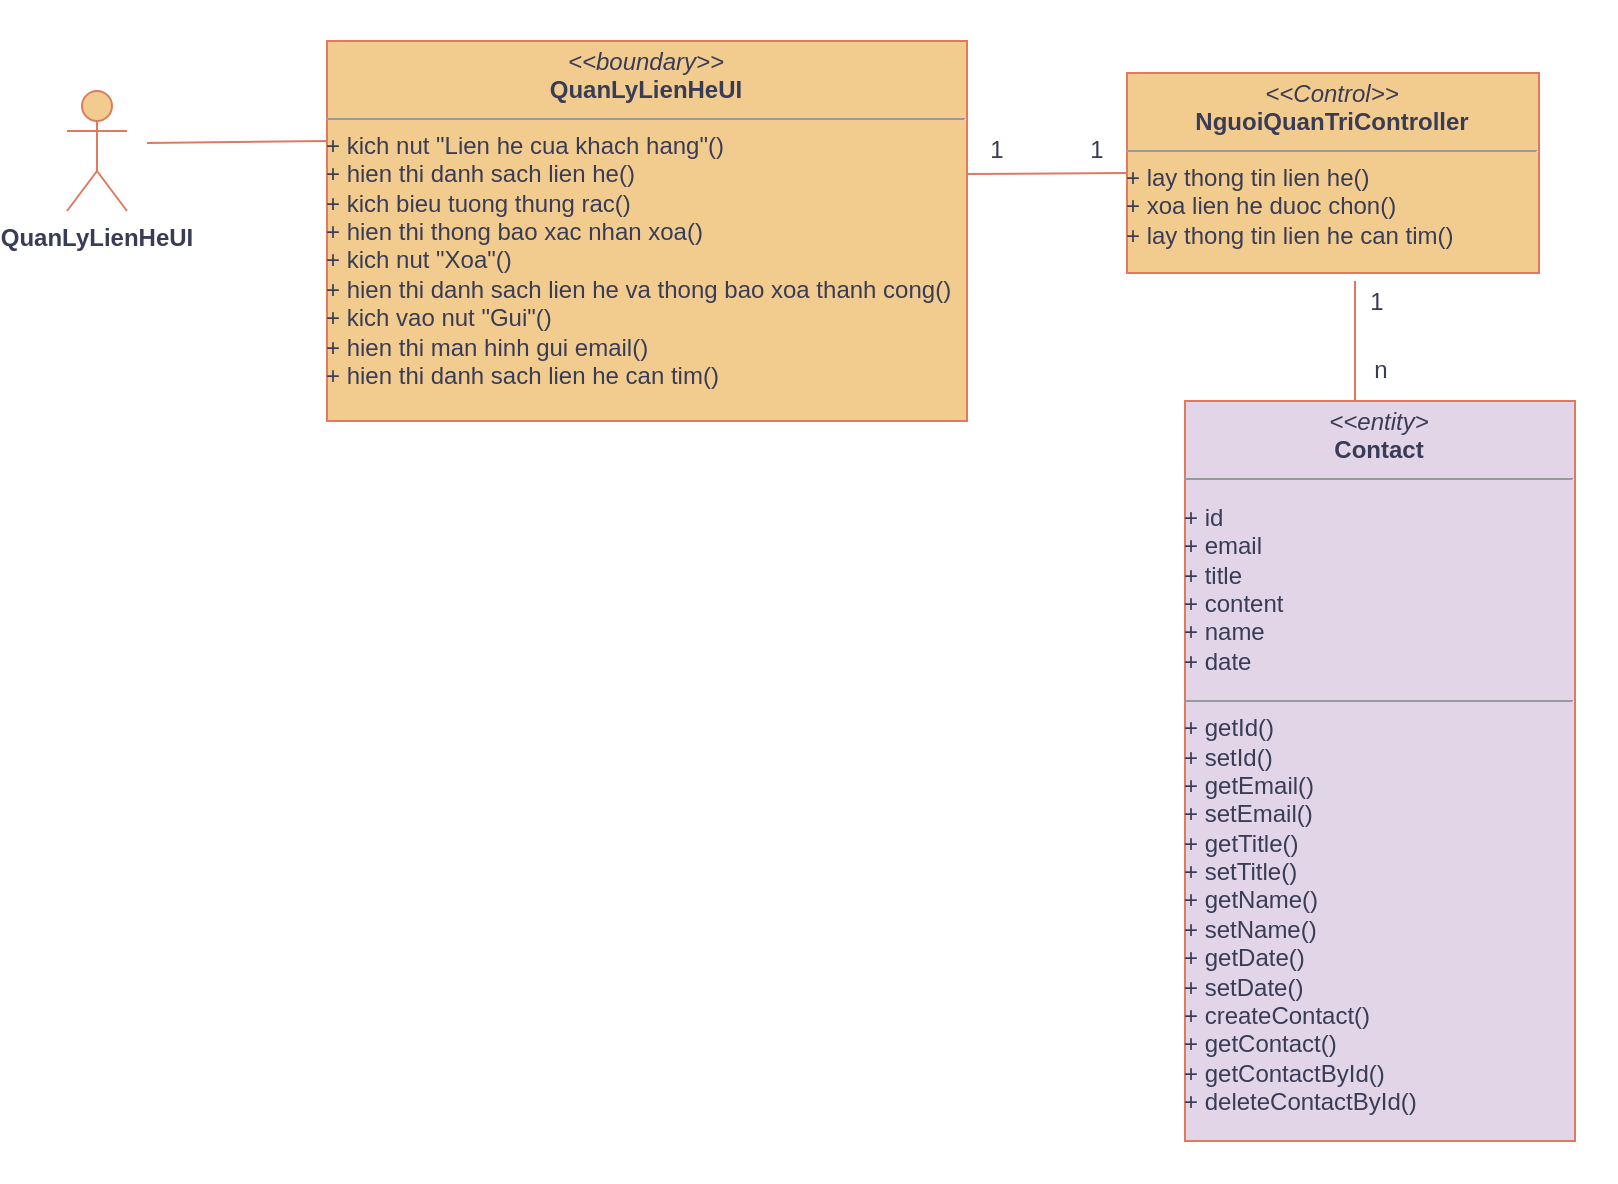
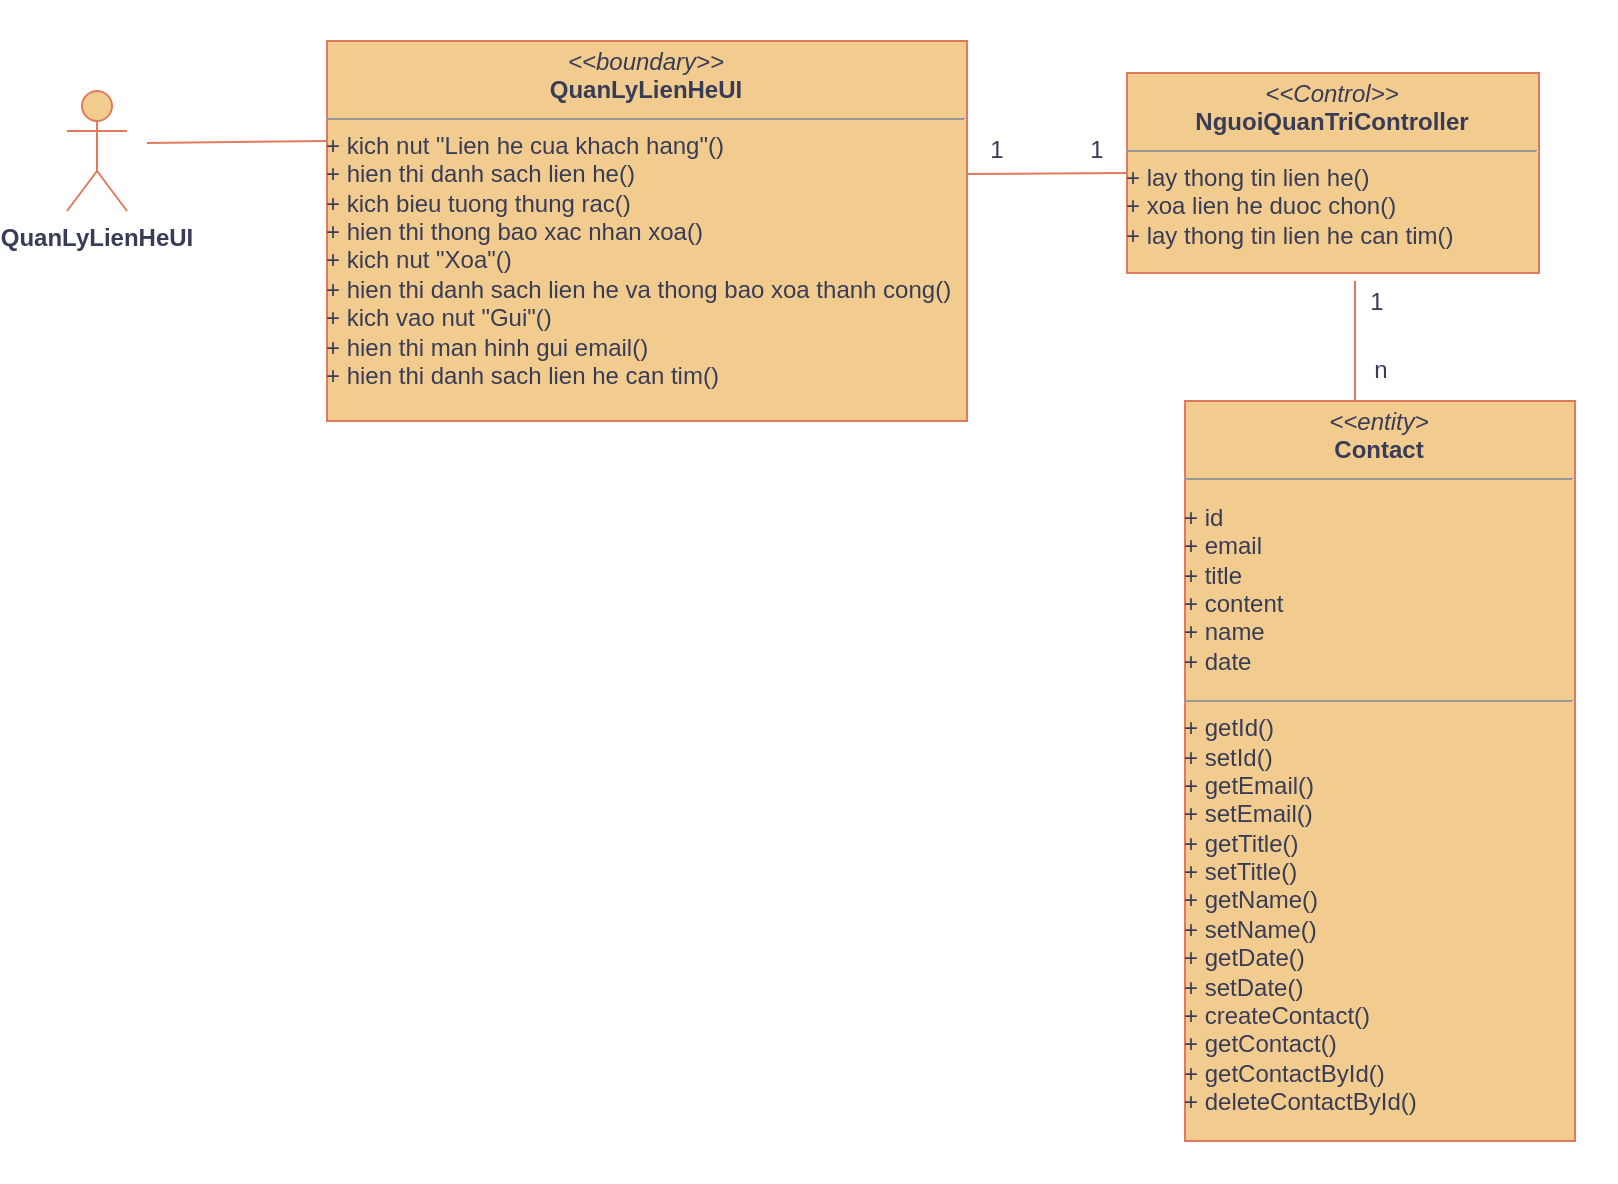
node "<<entity> Contact + id+ email+ title+ content+ name+ date + getId() + setId() + getEmail() + setEmail() + getTitle() + setTitle() + getName() + setName() + getDate() + setDate() + createContact() + getContact() + getContactById() + deleteContactById()": fillcolor #e1d5e7 -> #f2cc8f
